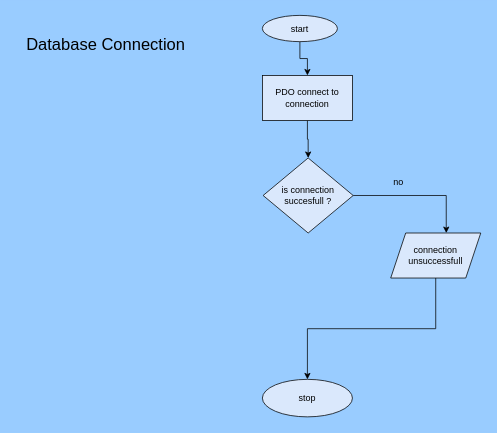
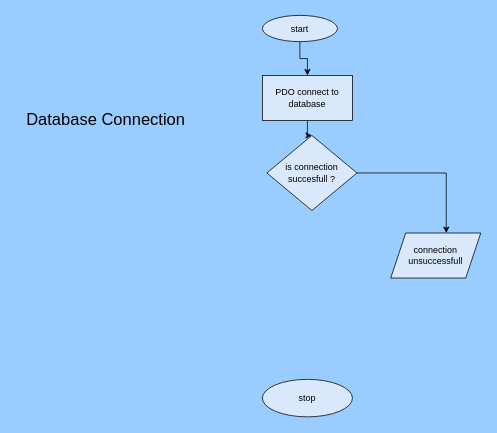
node "Database Connection": moved (105, 45) -> (105, 120)
node "PDO connect to connection": label "PDO connect to connection" -> "PDO connect to database"
node "no": removed
node "is connection succesfull ?": moved (308, 195) -> (312, 173)
edge "connection unsuccessfull" -> "stop": removed
